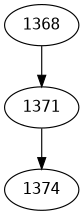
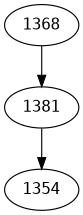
node "1371": label "1371" -> "1381"
node "1374": label "1374" -> "1354"
